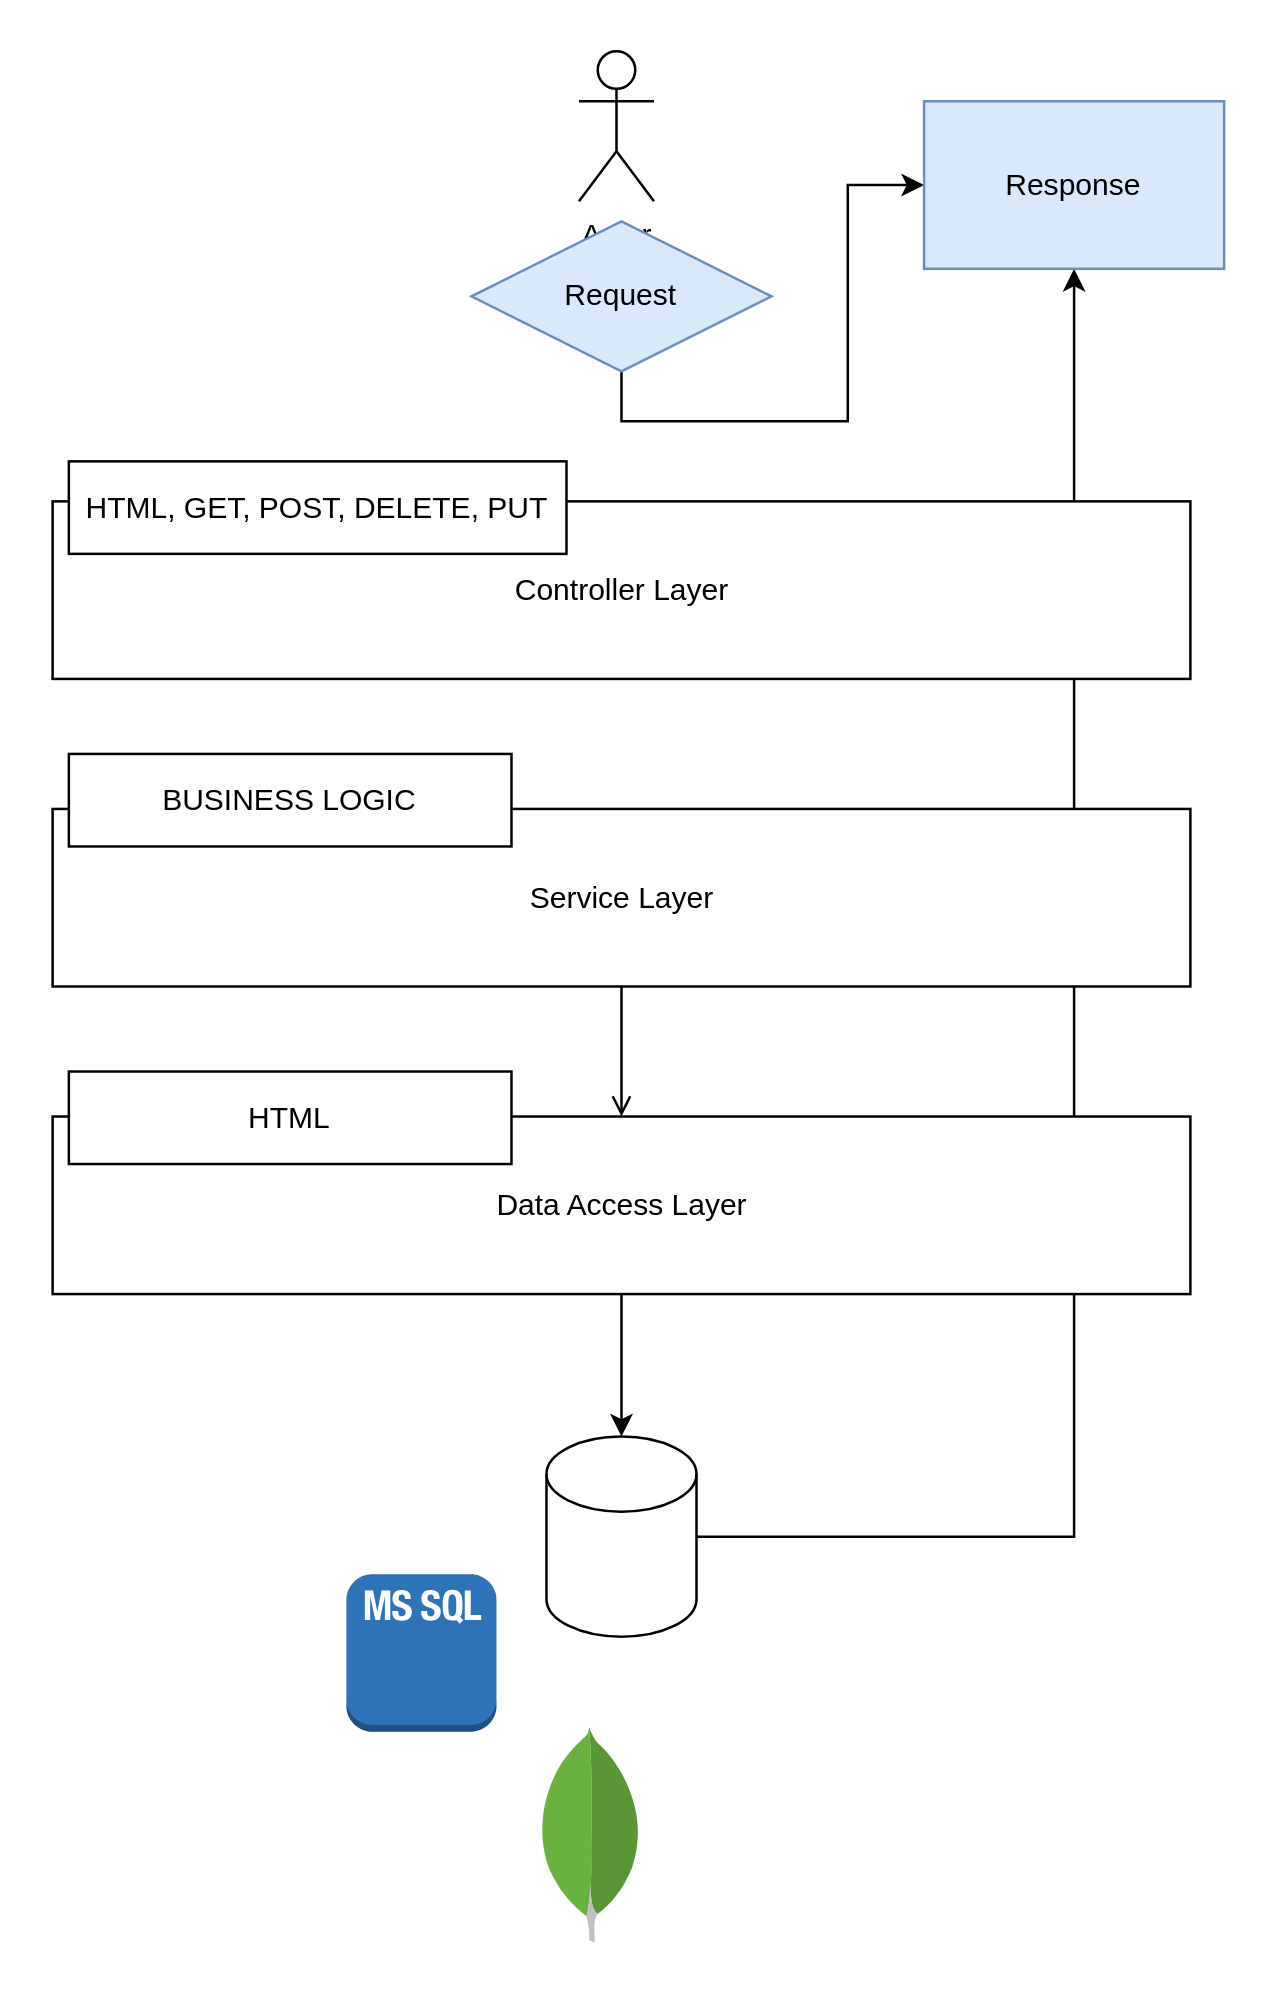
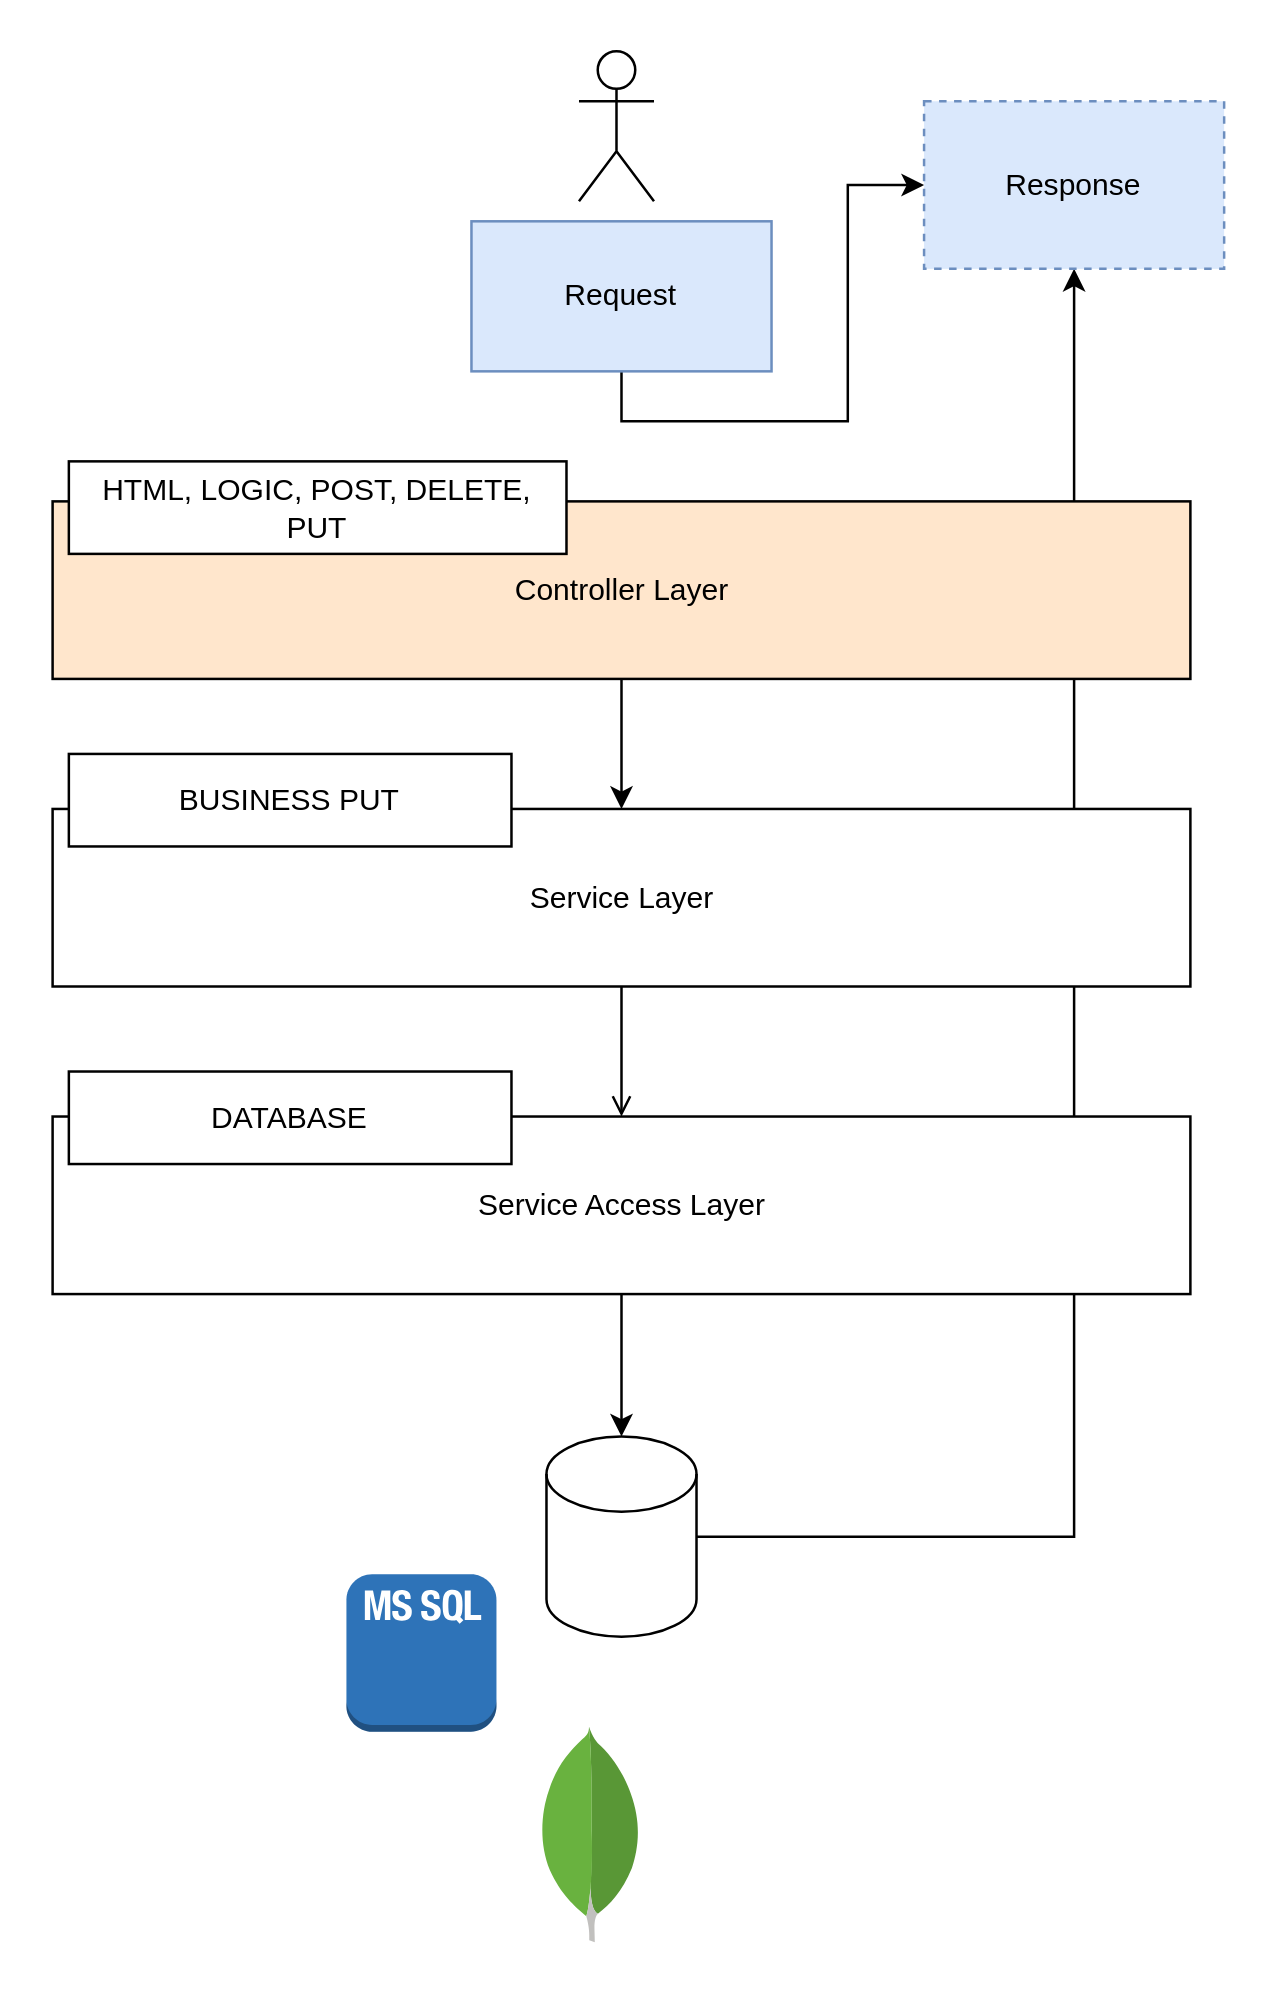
node "Response": style solid -> dashed
node "Request": shape diamond -> rectangle
node "HTML, GET, POST, DELETE, PUT": label "HTML, GET, POST, DELETE, PUT" -> "HTML, LOGIC, POST, DELETE, PUT"
node "Controller Layer": fillcolor #ffffff -> #ffe6cc
edge "Controller Layer" -> "Service Layer": added
node "BUSINESS LOGIC": label "BUSINESS LOGIC" -> "BUSINESS PUT"
node "HTML": label "HTML" -> "DATABASE"
node "Data Access Layer": label "Data Access Layer" -> "Service Access Layer"
